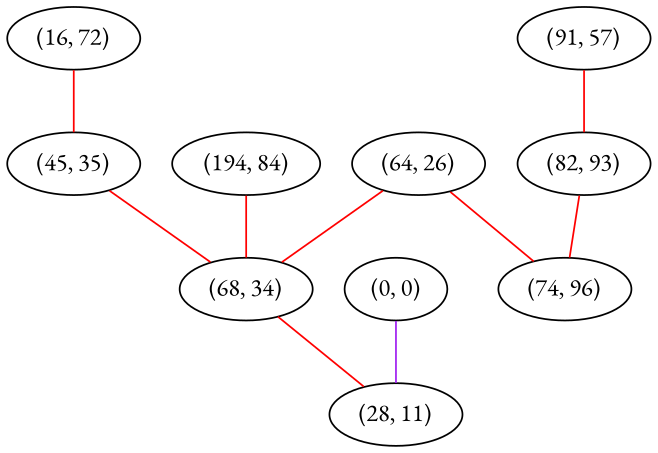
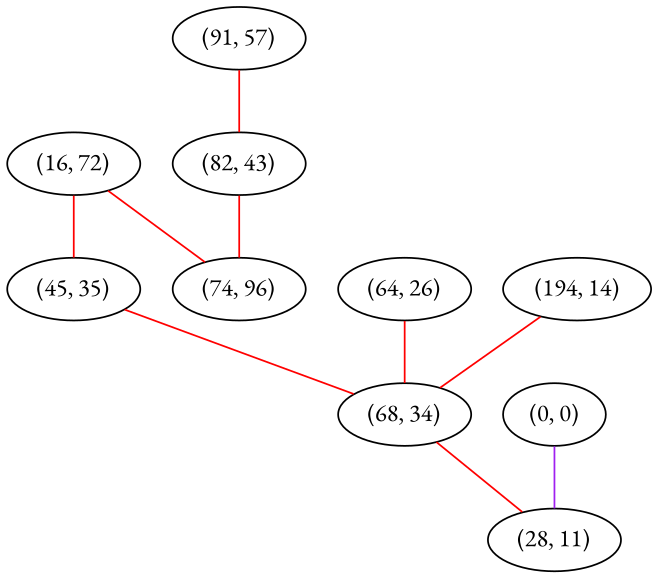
node "(194, 84)": label "(194, 84)" -> "(194, 14)"
node "(82, 93)": label "(82, 93)" -> "(82, 43)"
edge "(64, 26)" -- "(74, 96)": now "(16, 72)" -- "(74, 96)"
